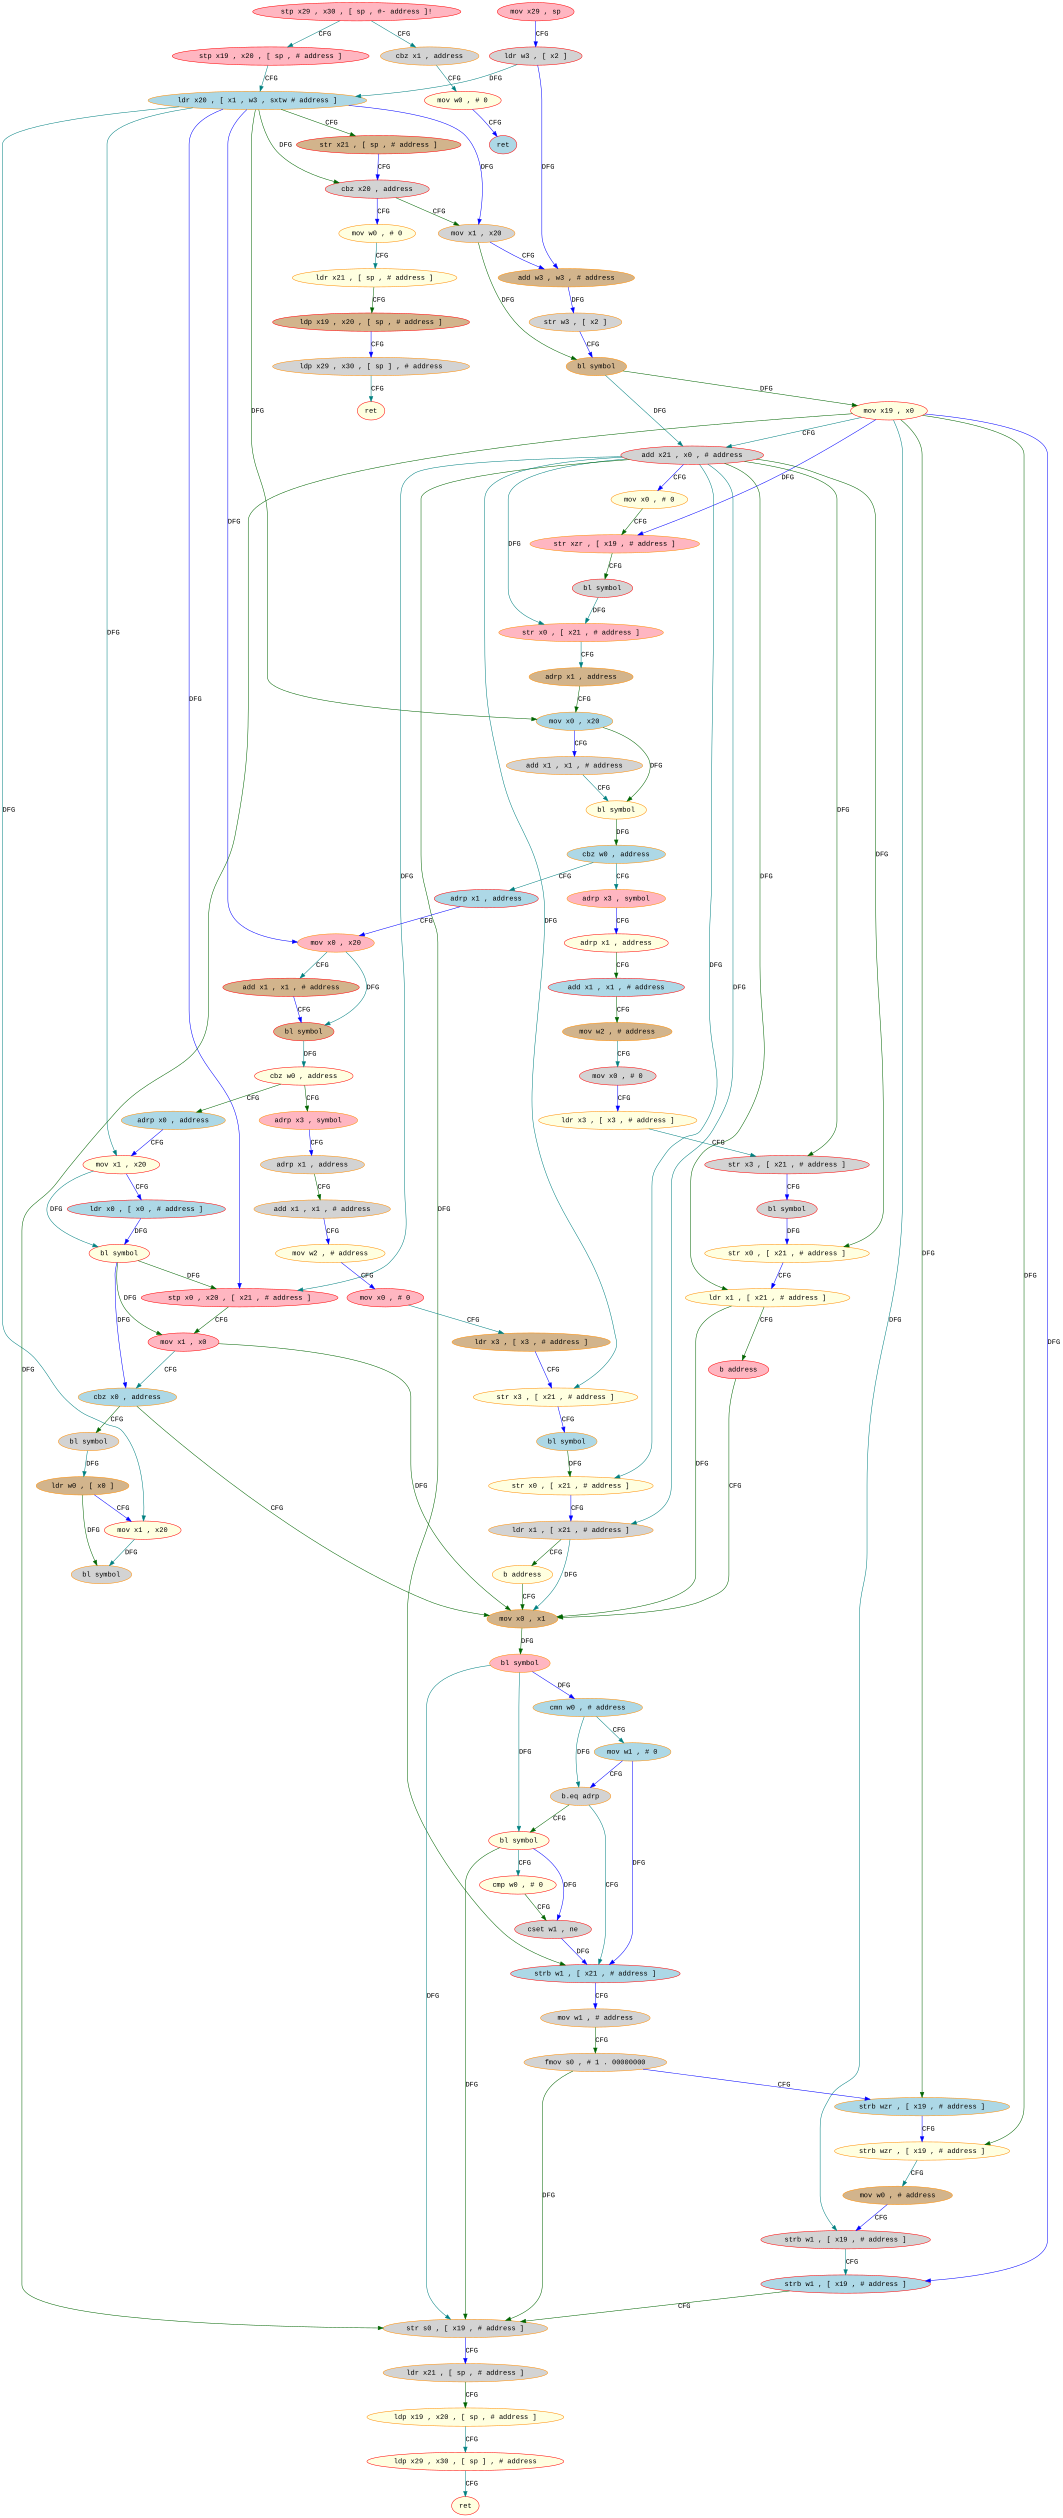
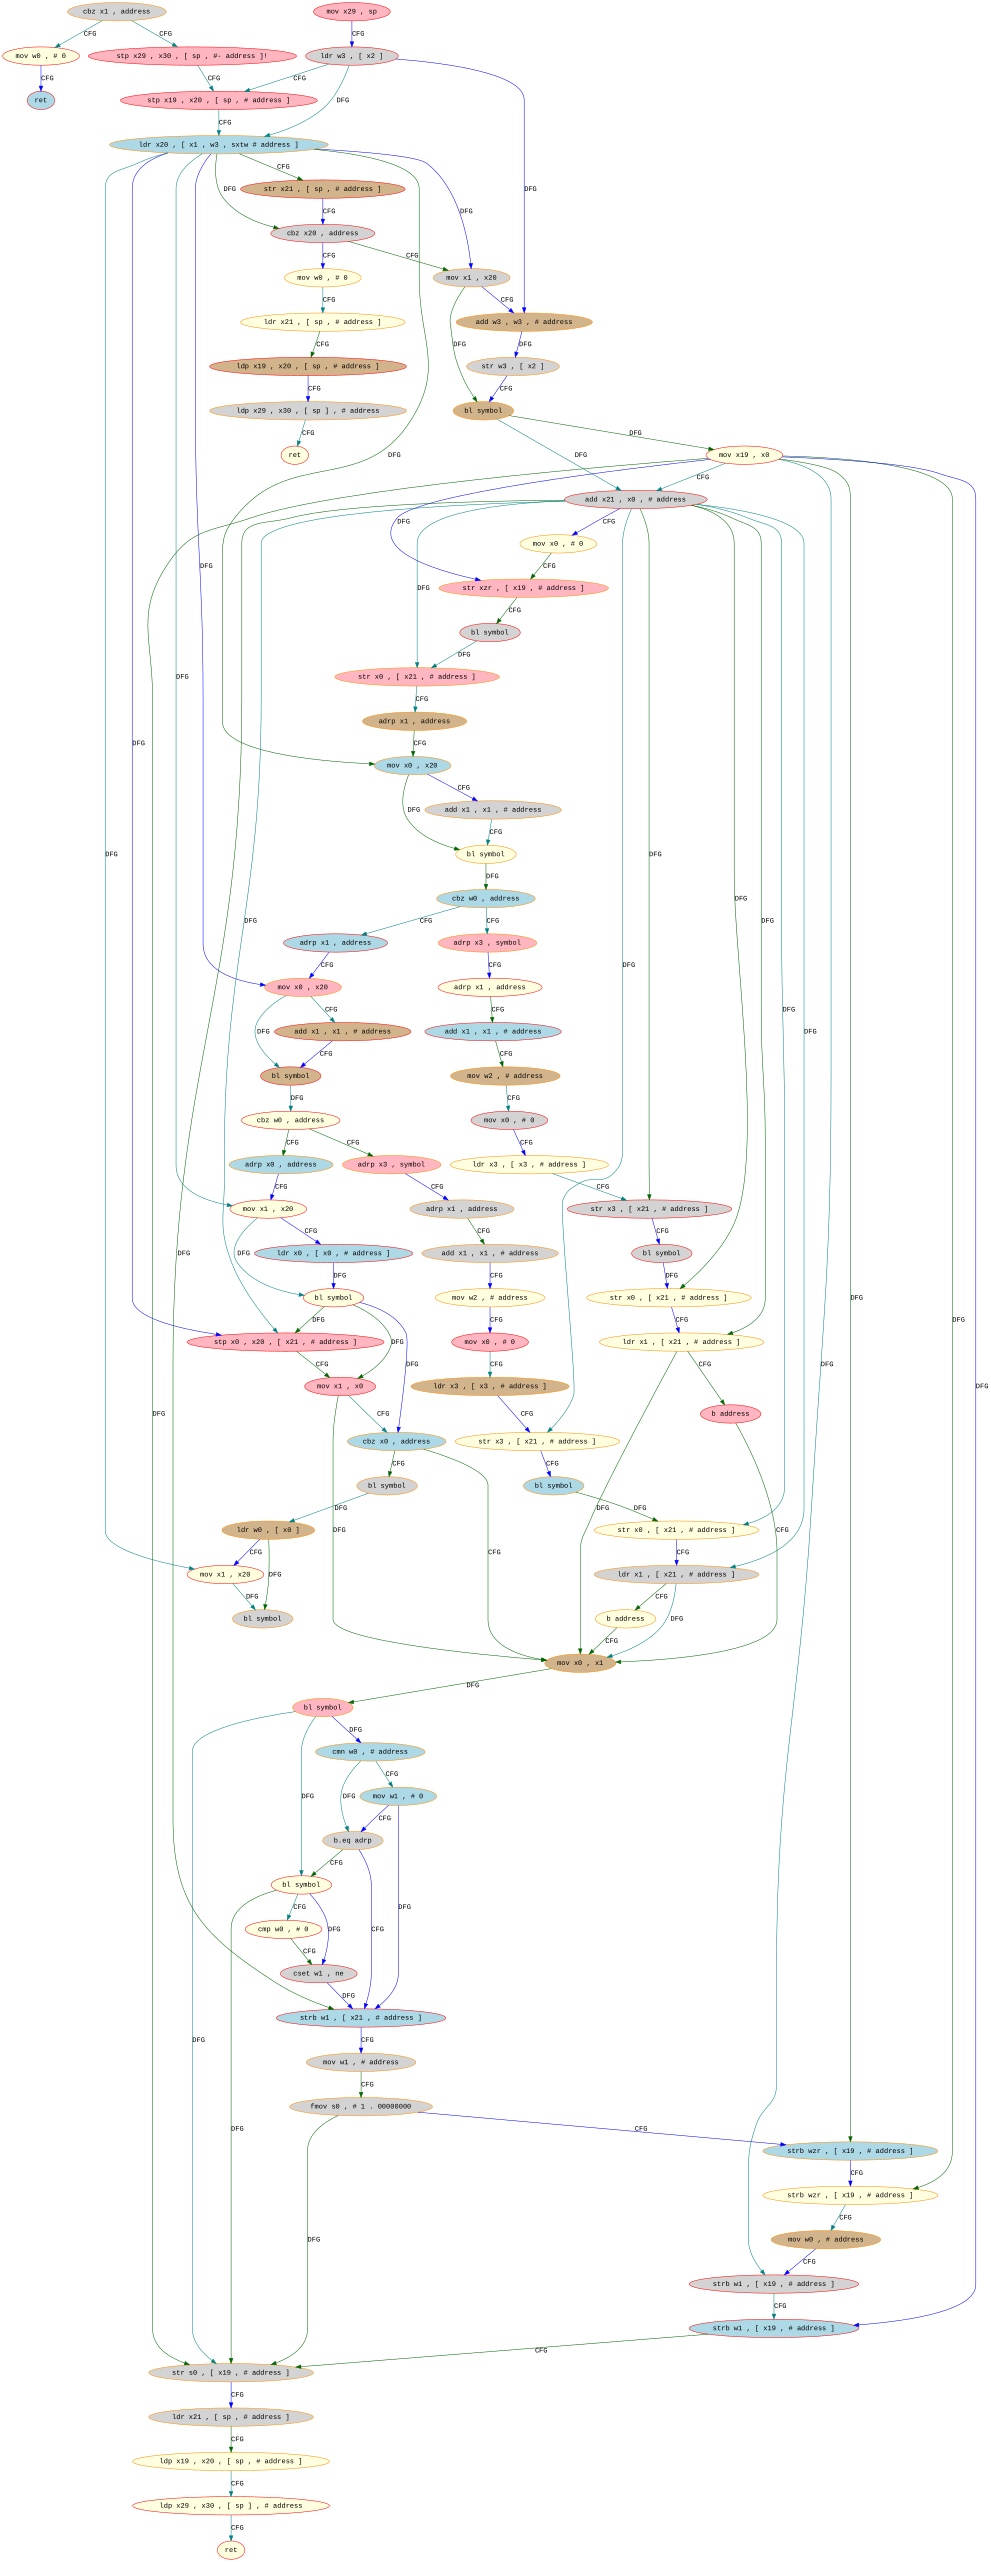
edge "stp x29 , x30 , [ sp , #- address ]!" -> "cbz x1 , address": reversed
edge "ldr w3 , [ x2 ]" -> "stp x19 , x20 , [ sp , # address ]": added, label "CFG"
edge "b.eq adrp" -> "strb w1 , [ x21 , # address ]": color teal -> blue
